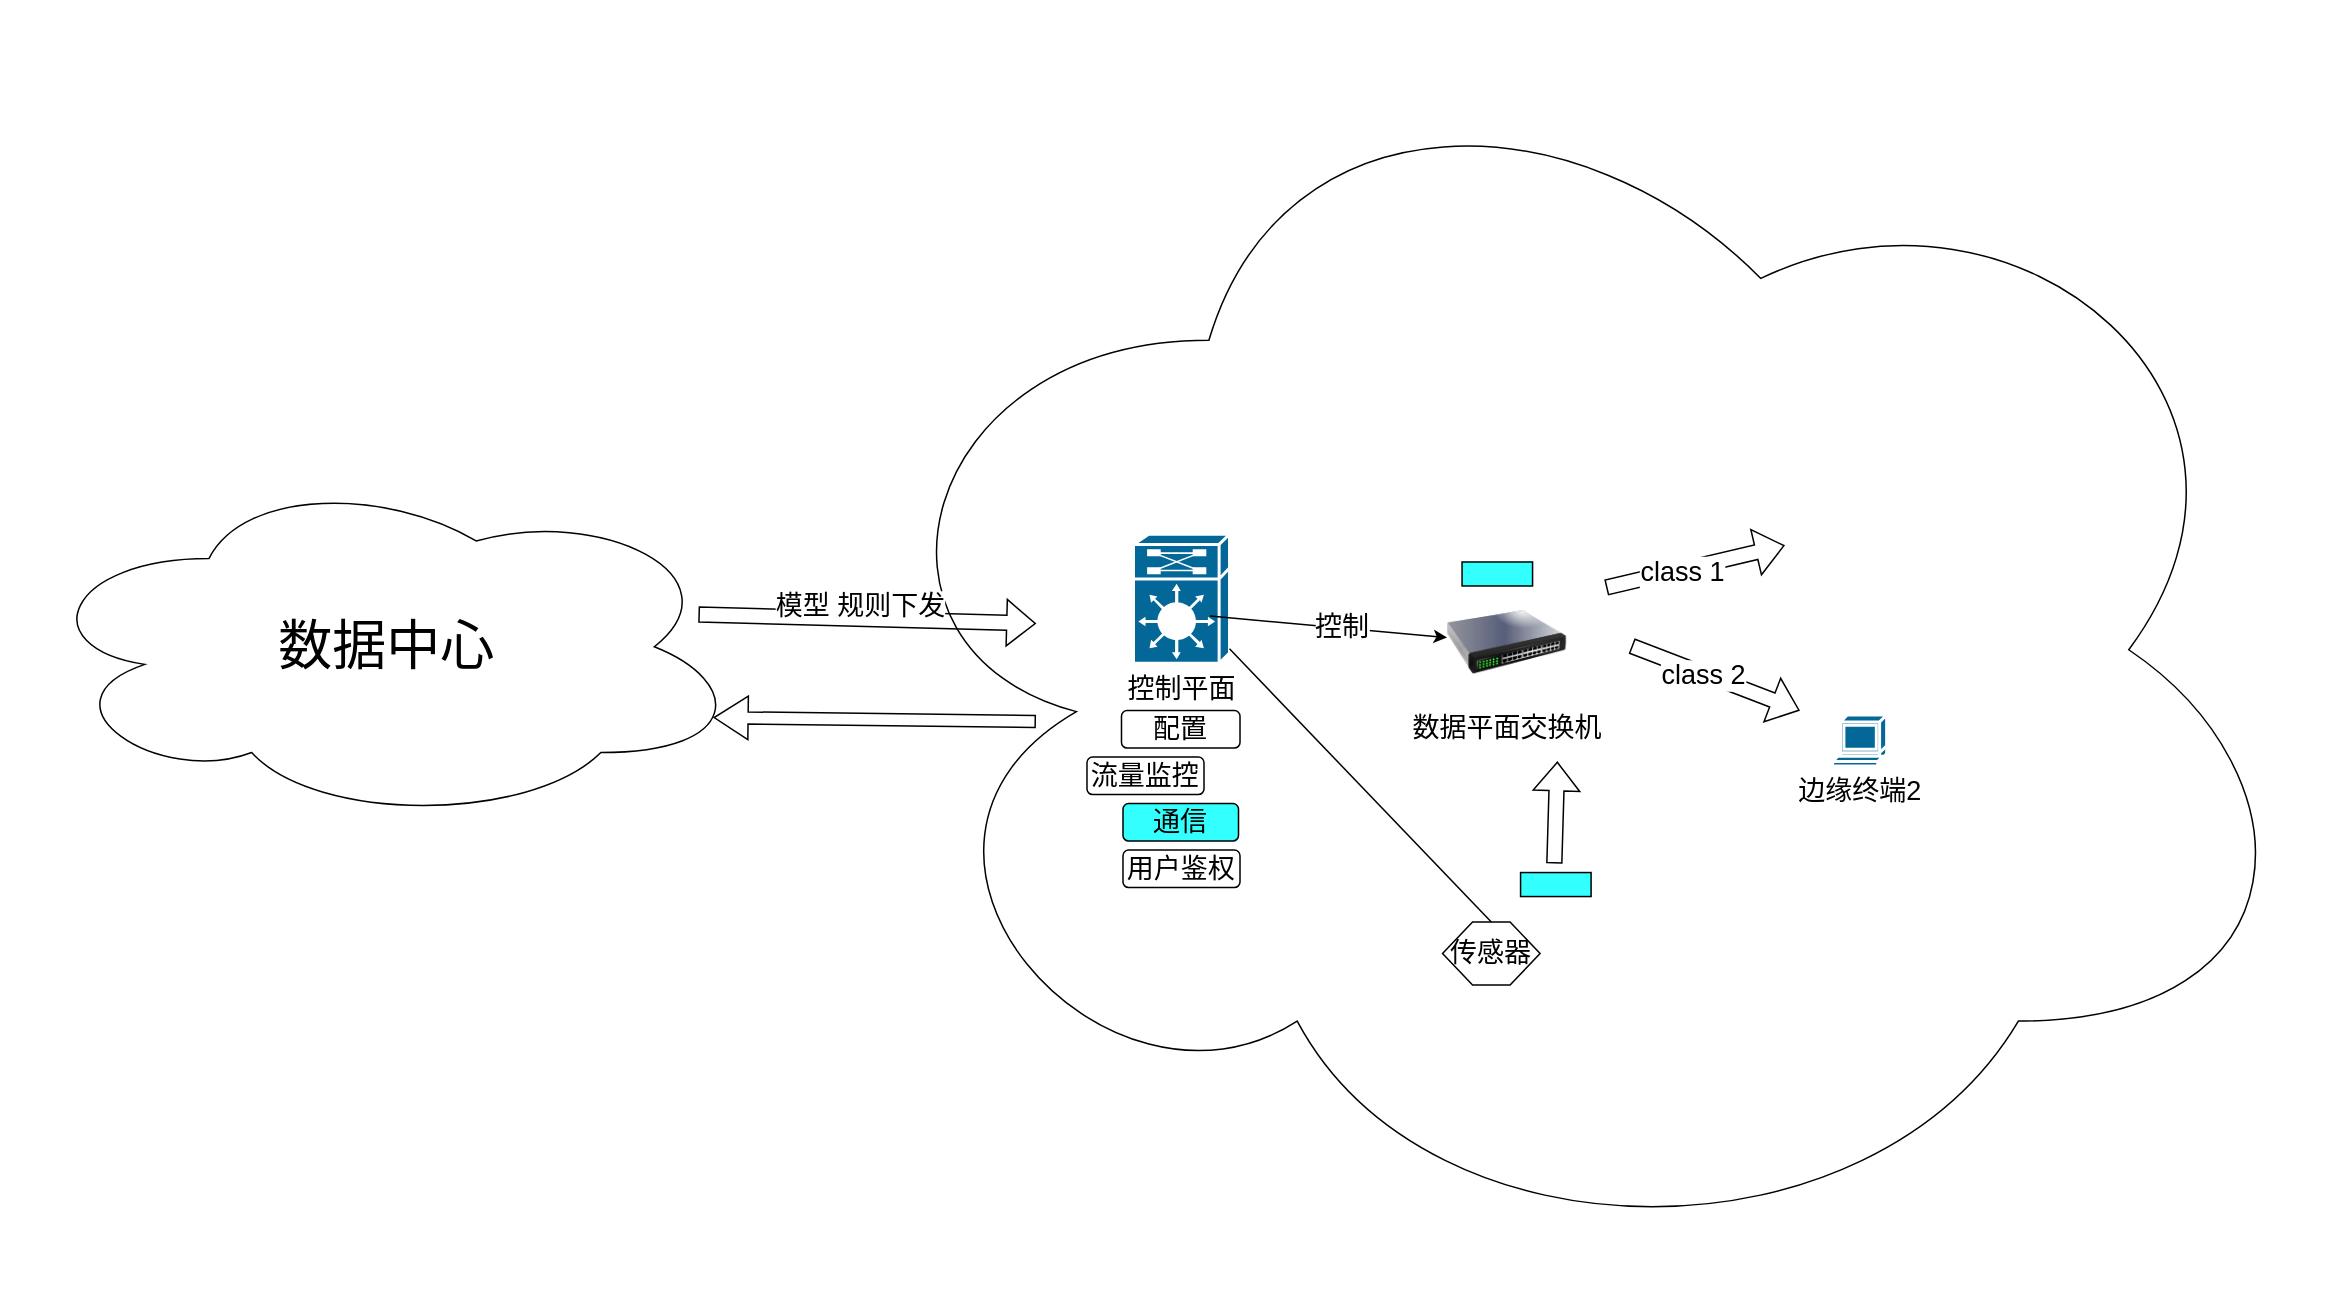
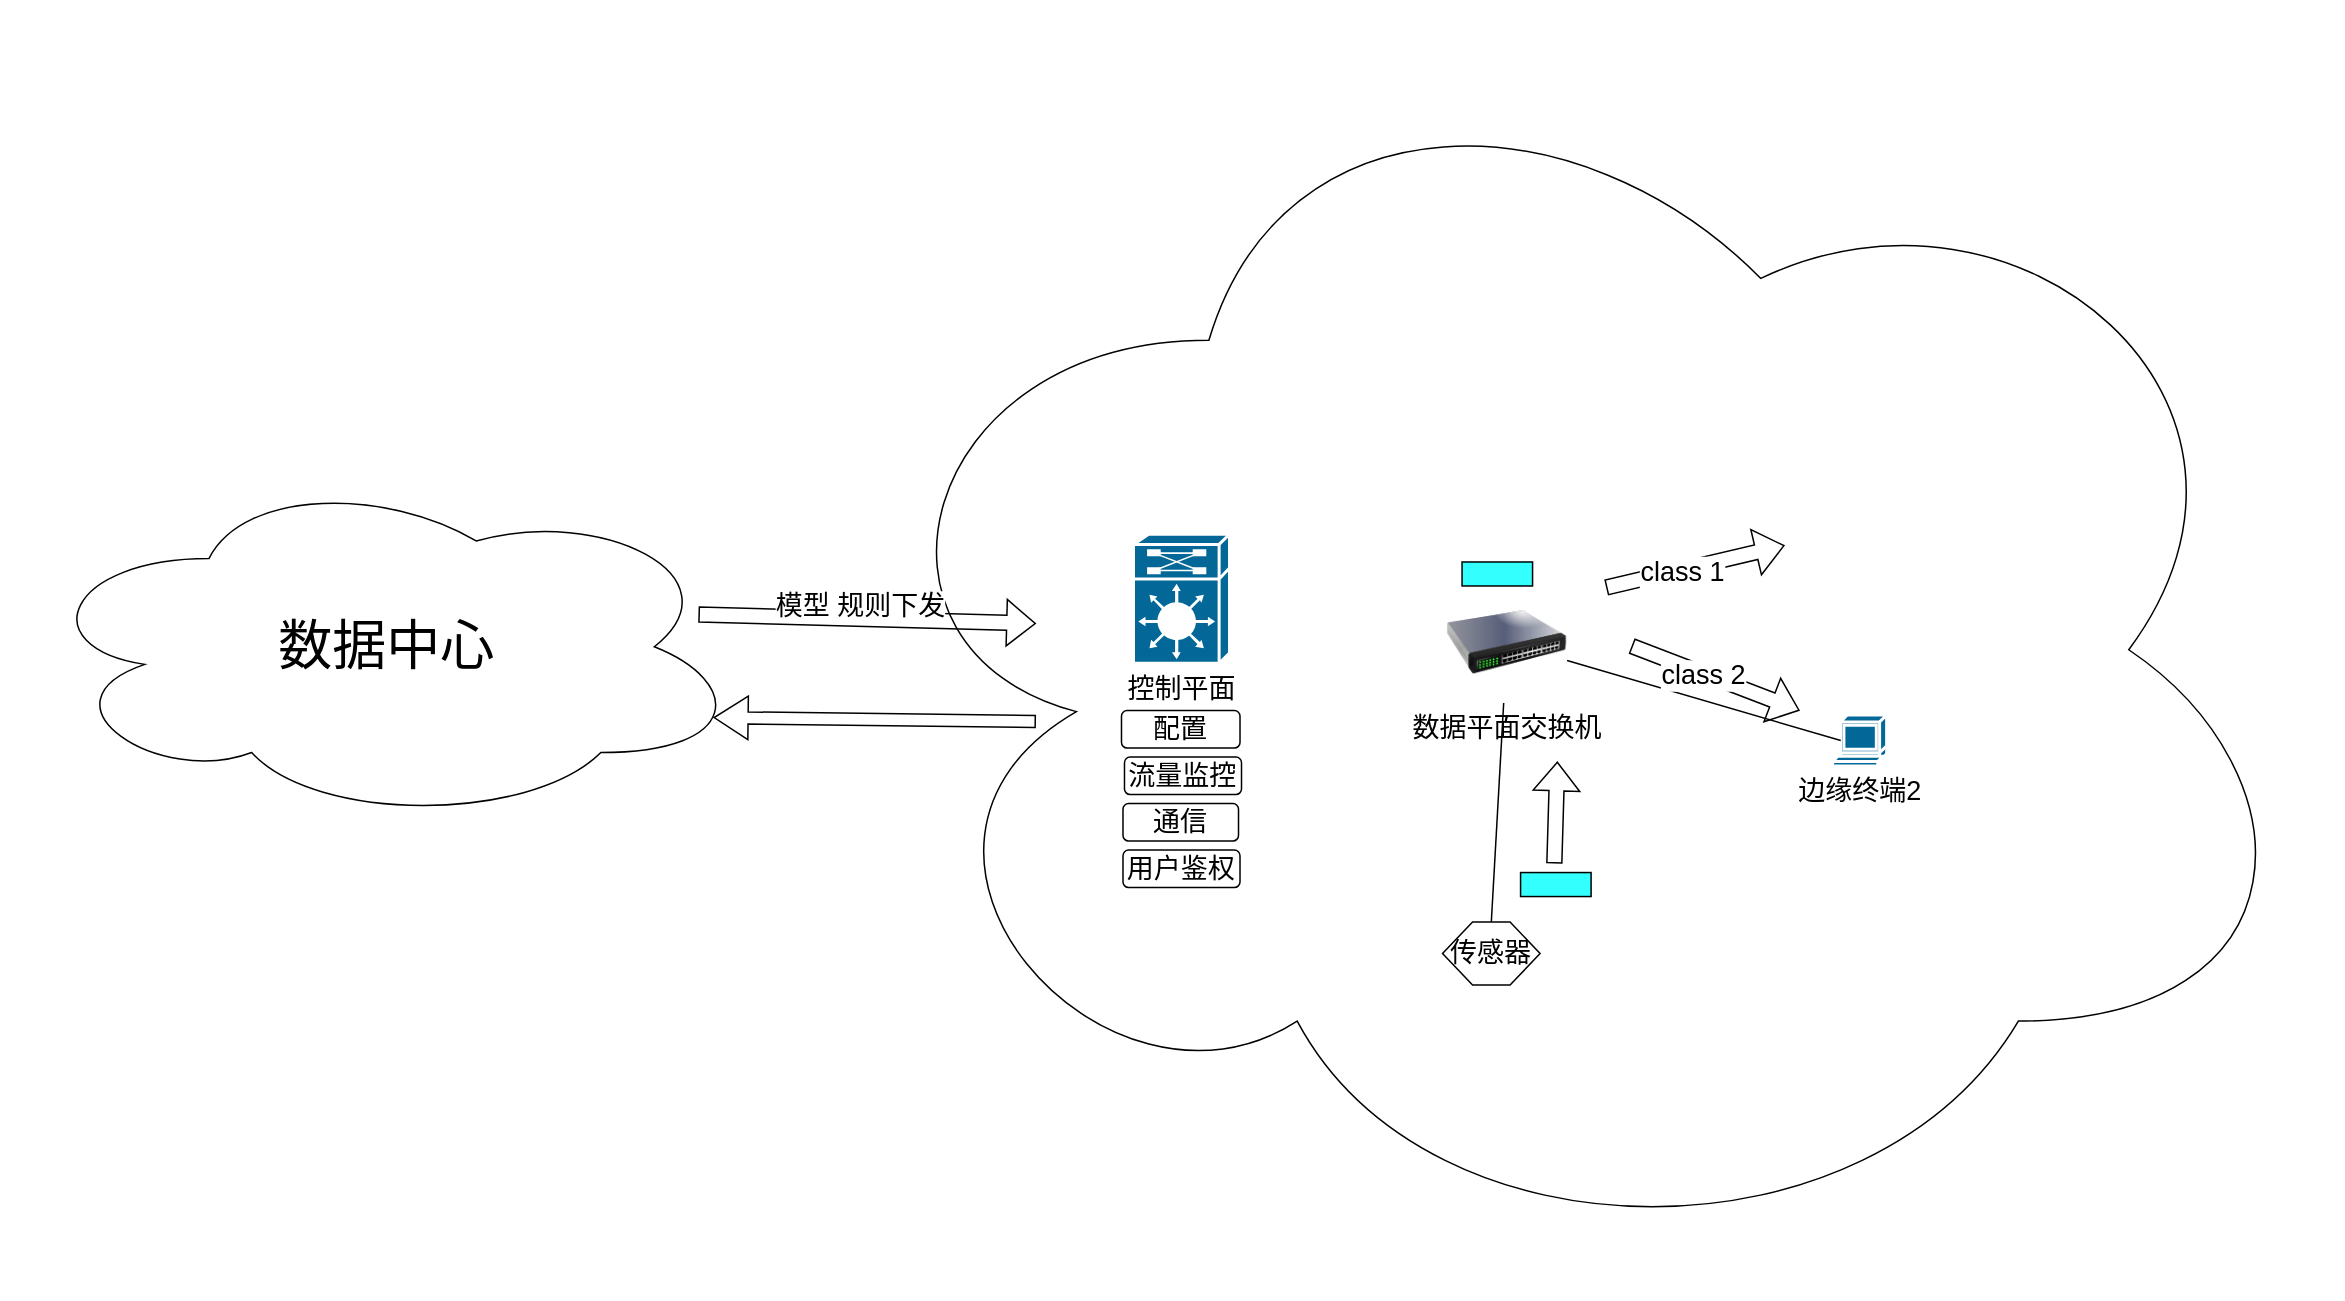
edge "控制平面" -> "数据平面交换机": removed, labels "控制", "控制"
edge "数据平面交换机" -- "边缘终端2": added
node "流量监控": moved (1145, 776) -> (1183, 776)
edge "控制平面" -- "传感器": now "数据平面交换机" -- "传感器"
node "通信": fillcolor #33ffff -> #ffffff
